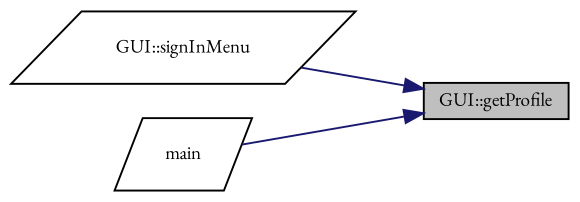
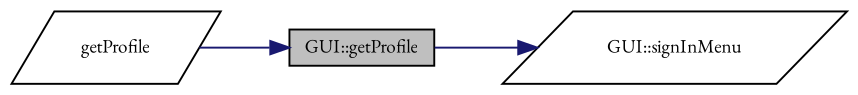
edge "GUI::signInMenu" -> "GUI::getProfile": reversed
node "main": label "main" -> "getProfile"
